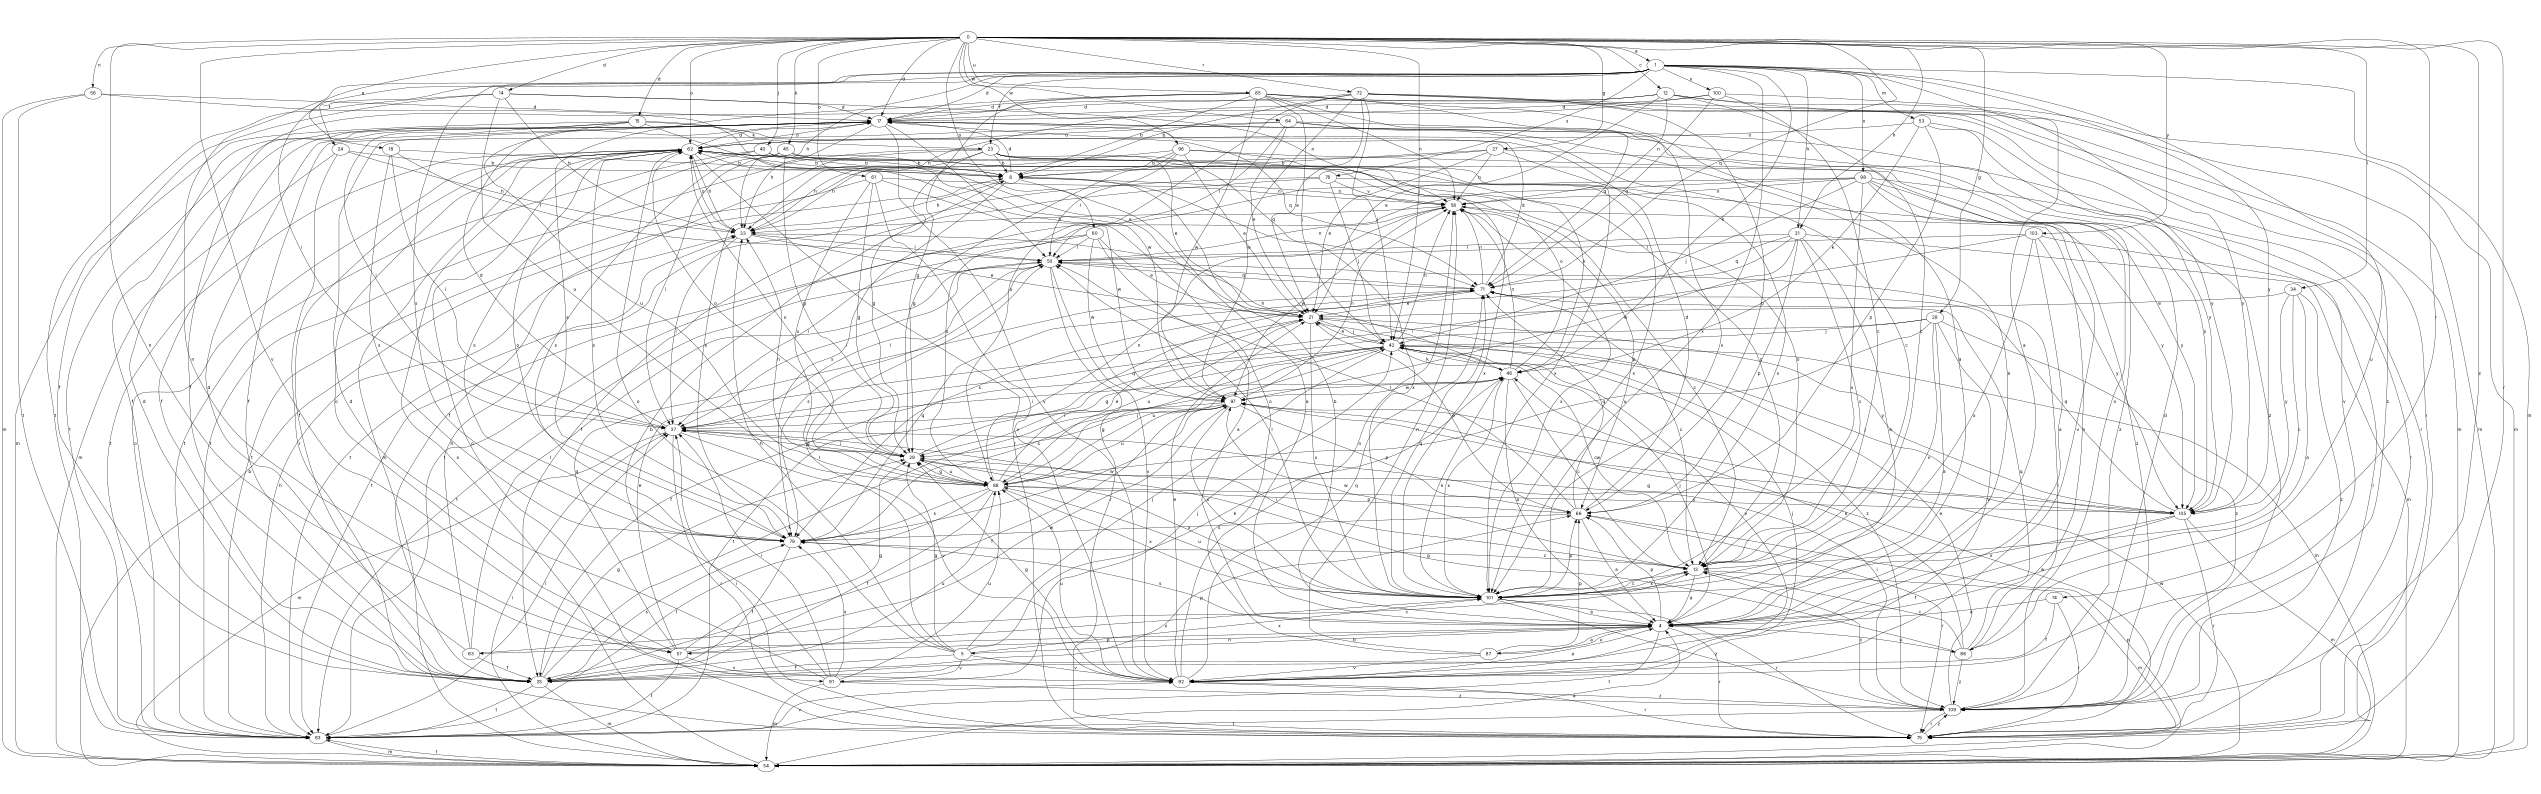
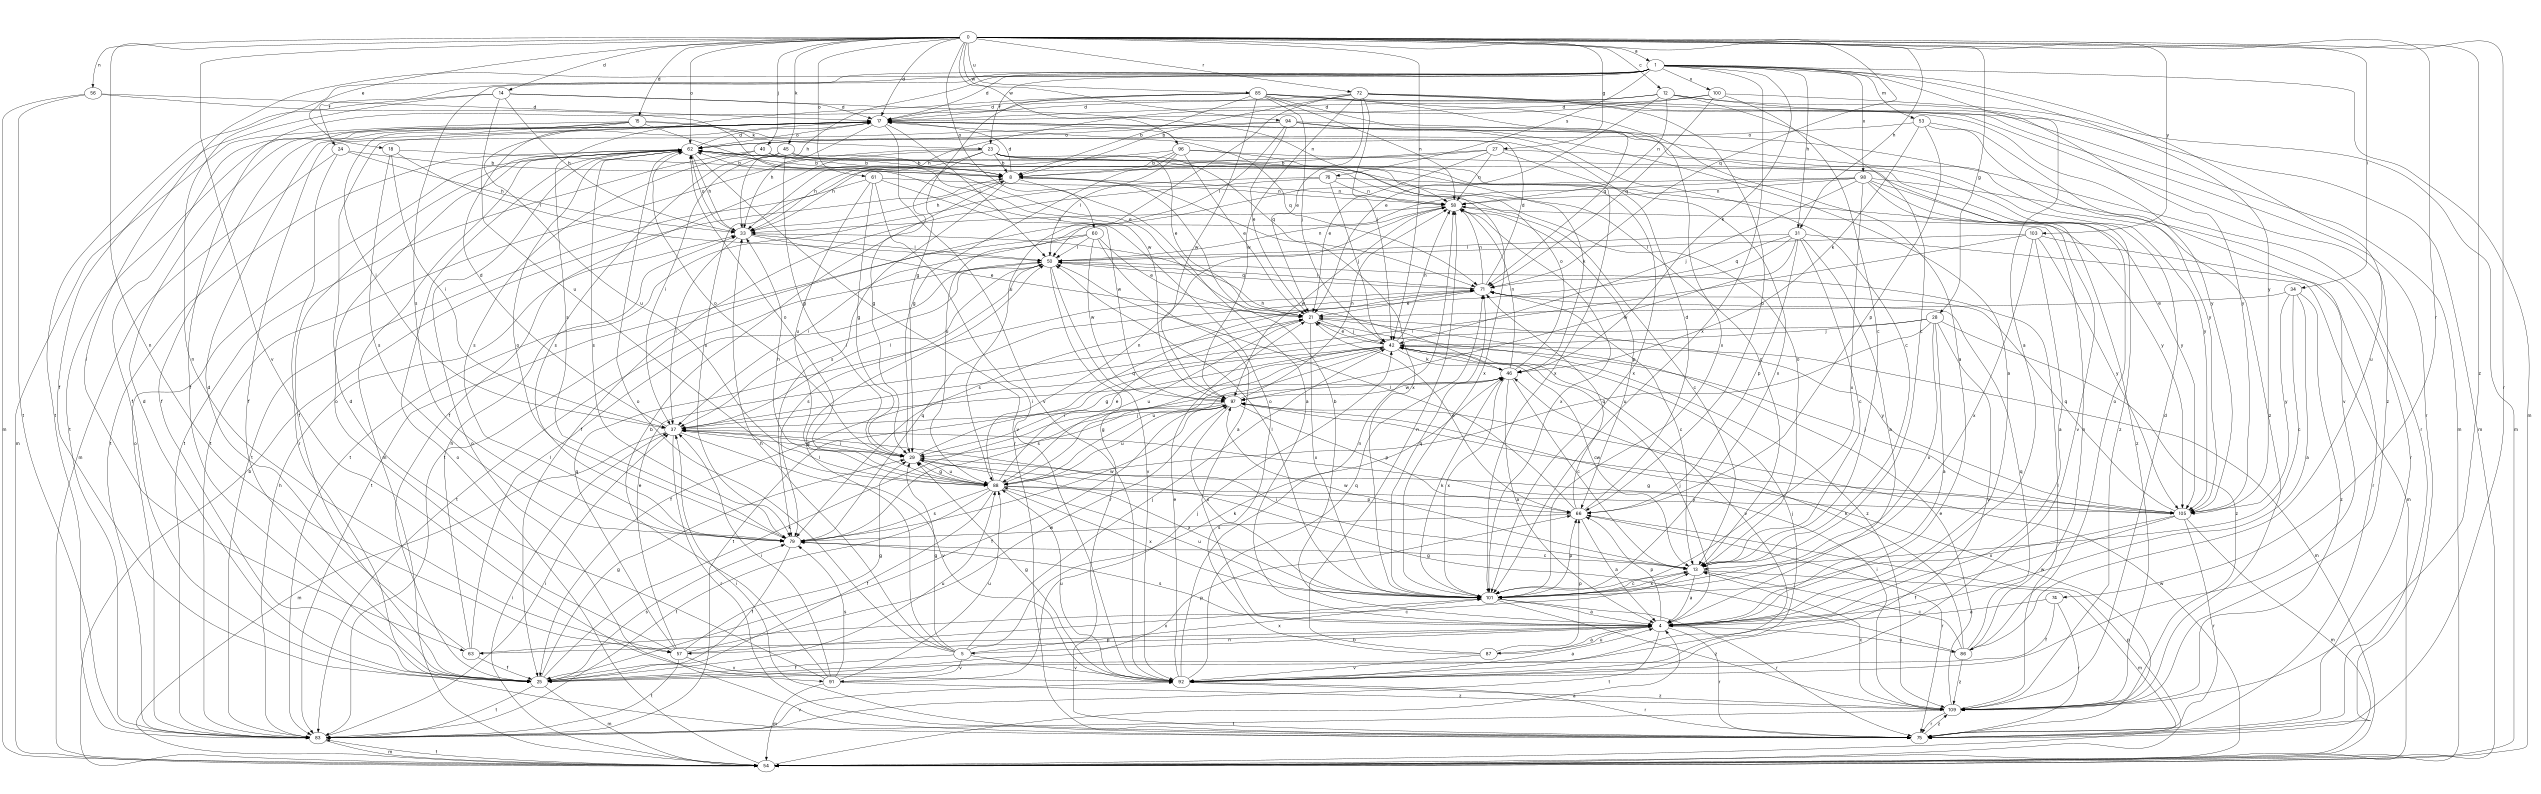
edge "1" -> "37": now "1" -> "63"
node "64": label "64" -> "94"
edge "76" -> "58": label "v" -> "n"
